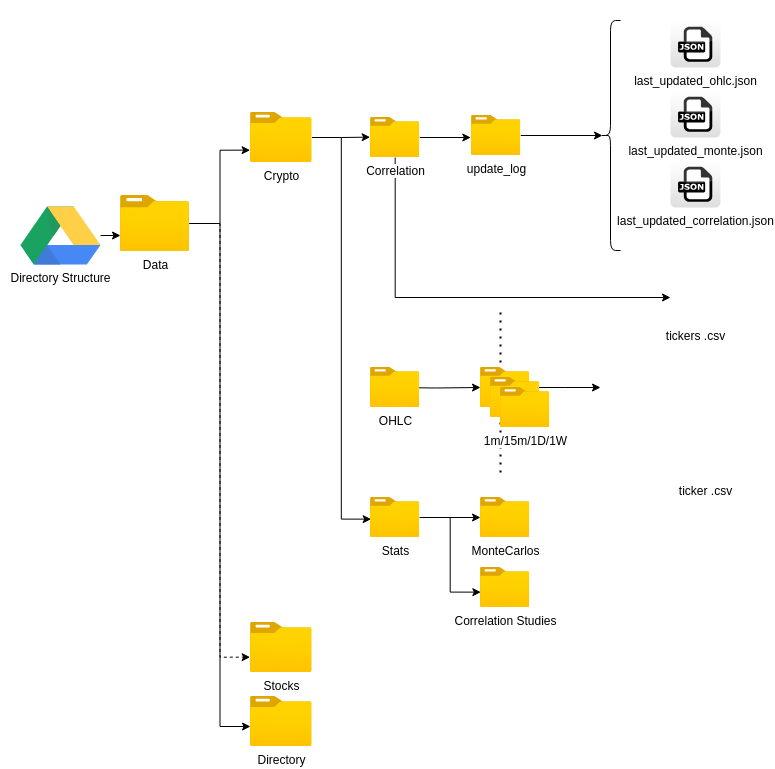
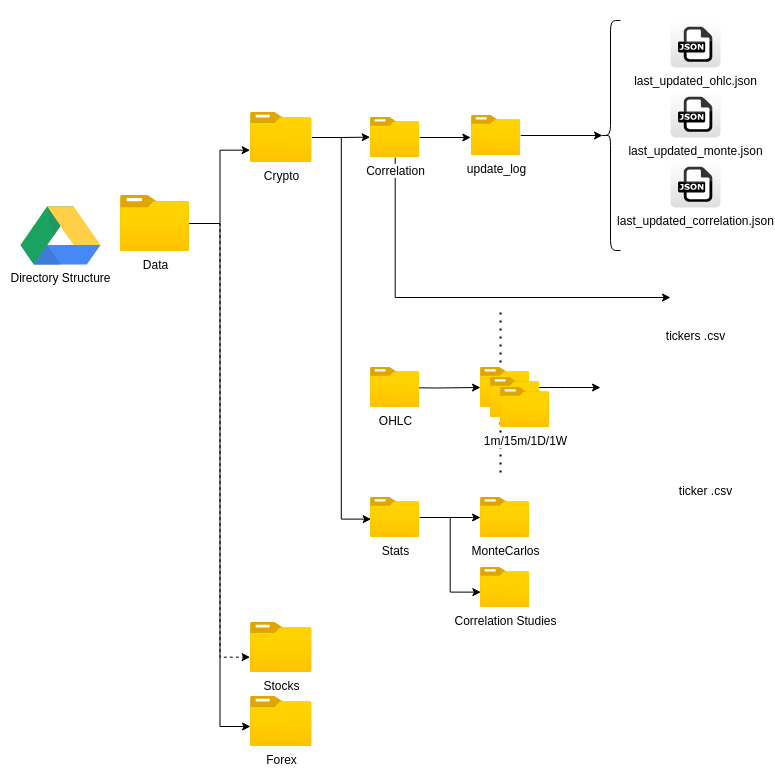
edge "Directory Structure" -> "Data": removed
node "Directory": label "Directory" -> "Forex"
